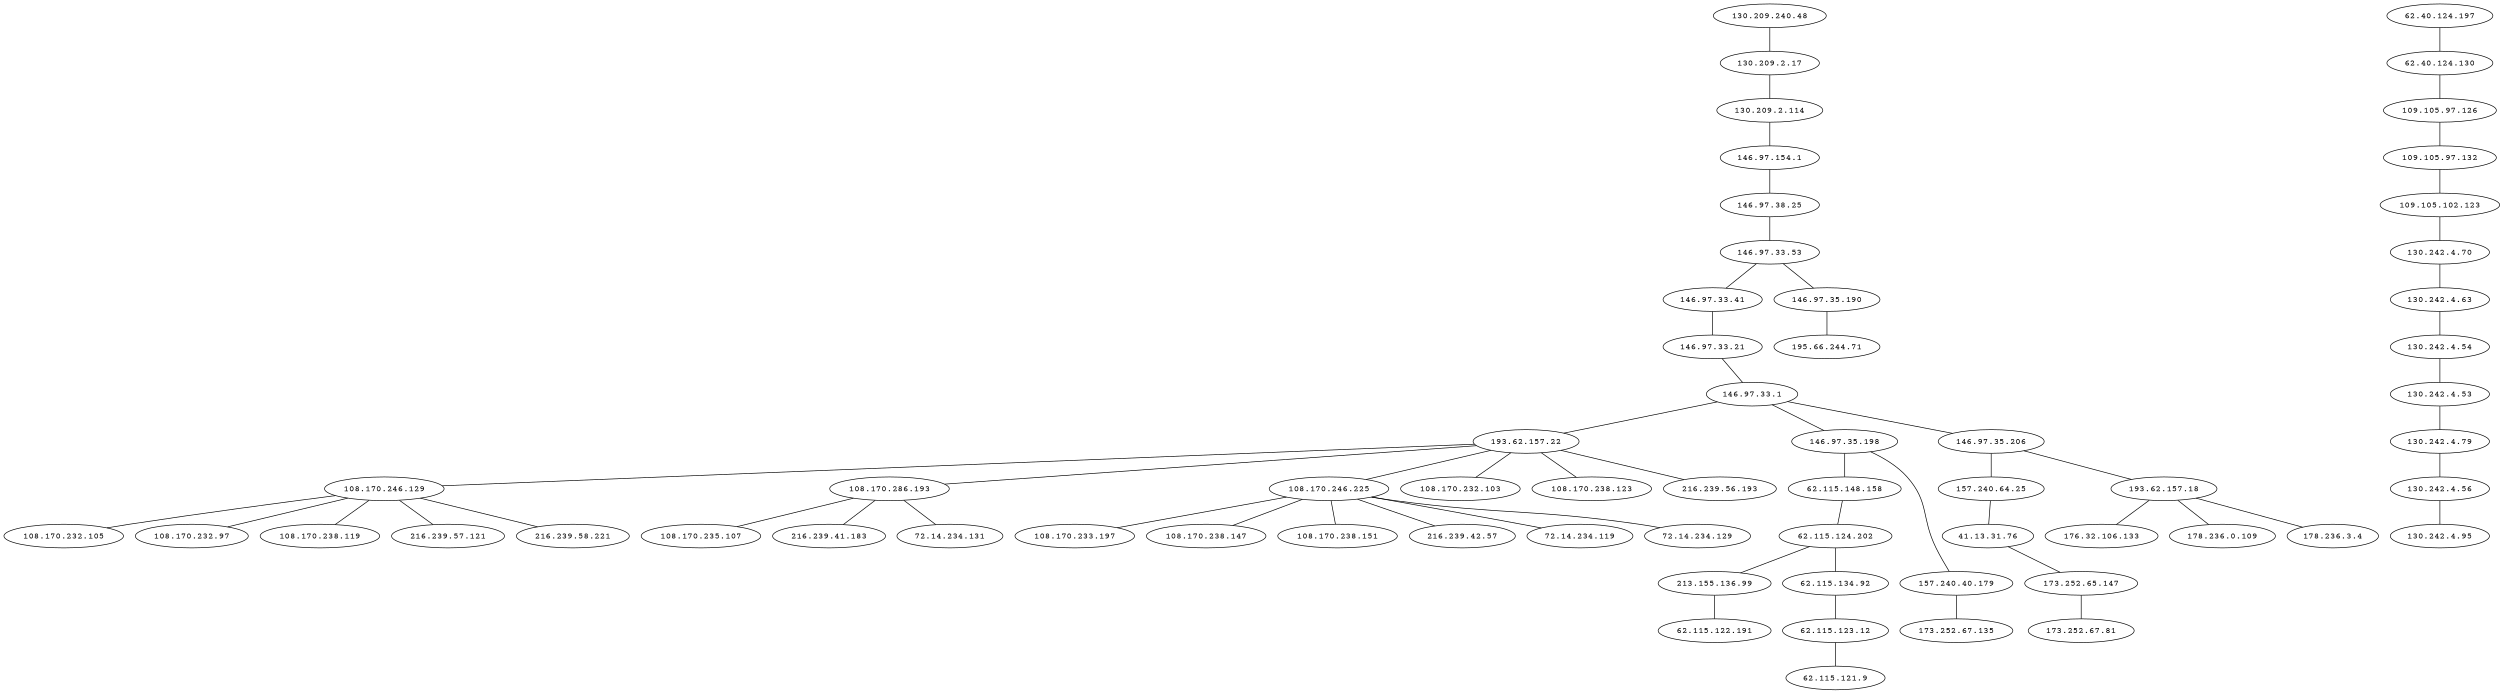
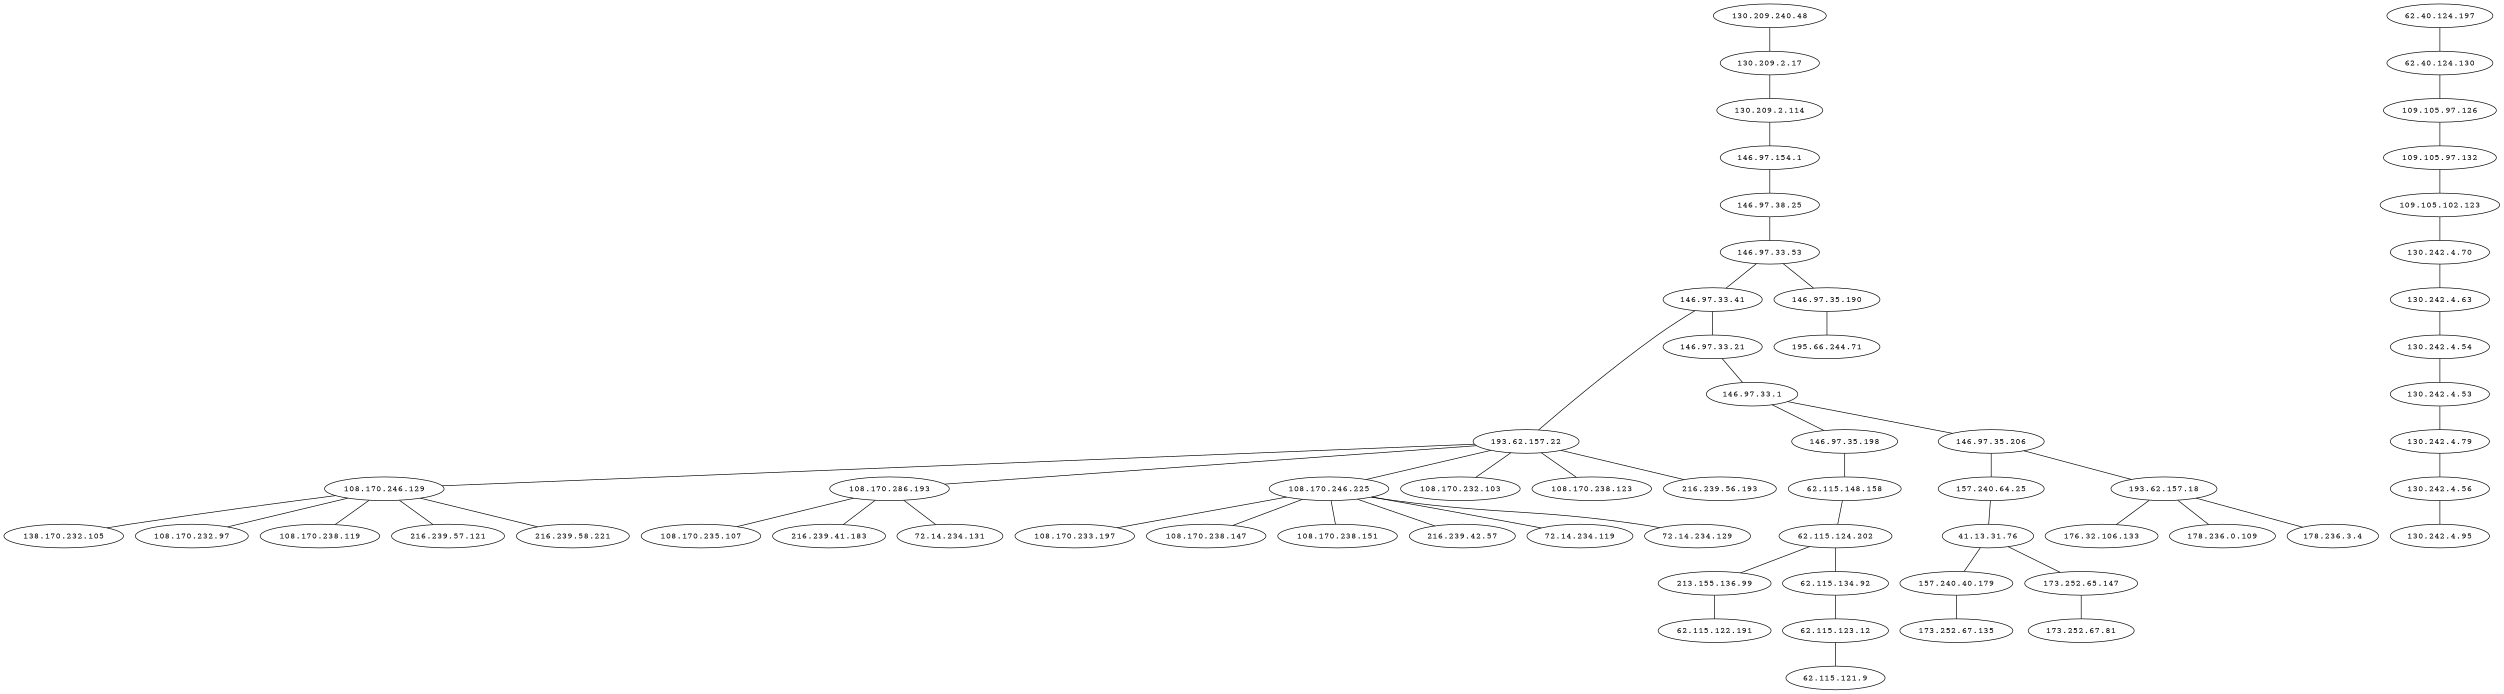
edge "146.97.33.1" -- "193.62.157.22": now "146.97.33.41" -- "193.62.157.22"
edge "146.97.35.198" -- "157.240.40.179": now "41.13.31.76" -- "157.240.40.179"
node "108.170.232.105": label "108.170.232.105" -> "138.170.232.105"
